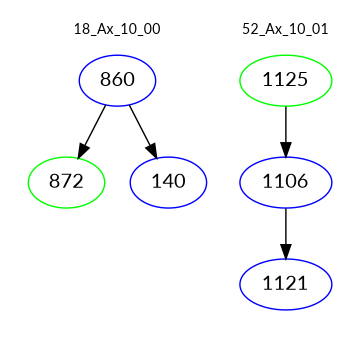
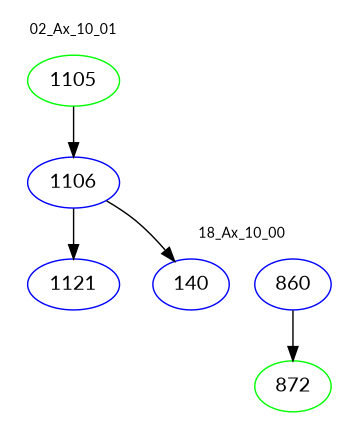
cluster "52_Ax_10_01": label "52_Ax_10_01" -> "02_Ax_10_01"
node "1125": label "1125" -> "1105"
edge "860" -> "140": now "1106" -> "140"
